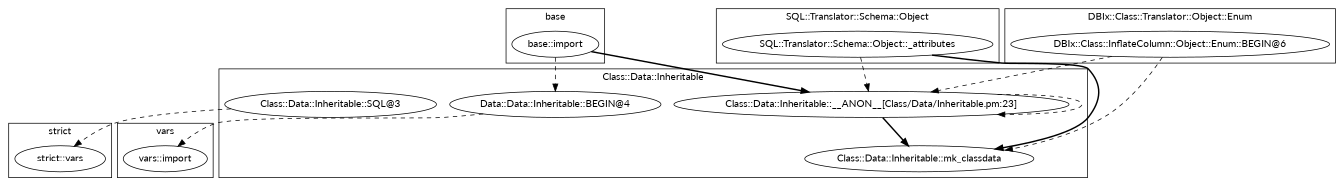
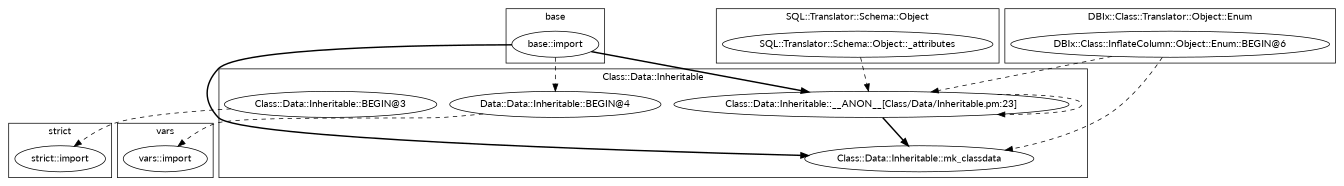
edge "SQL::Translator::Schema::Object::_attributes" -> "Class::Data::Inheritable::mk_classdata": now "base::import" -> "Class::Data::Inheritable::mk_classdata"
node "Class::Data::Inheritable::SQL@3": label "Class::Data::Inheritable::SQL@3" -> "Class::Data::Inheritable::BEGIN@3"
node "strict::vars": label "strict::vars" -> "strict::import"
